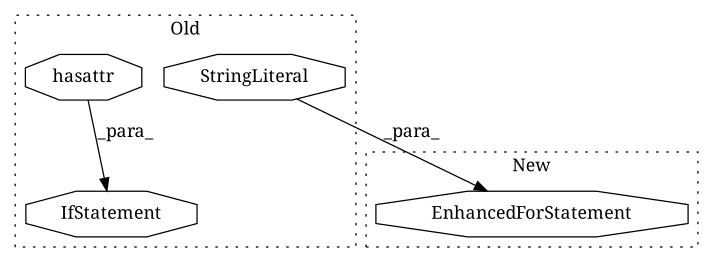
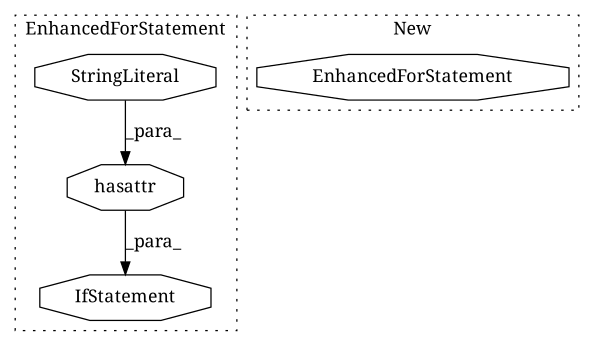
cluster "Old": label "Old" -> "EnhancedForStatement"
edge "StringLiteral" -> "EnhancedForStatement": now "StringLiteral" -> "hasattr"
